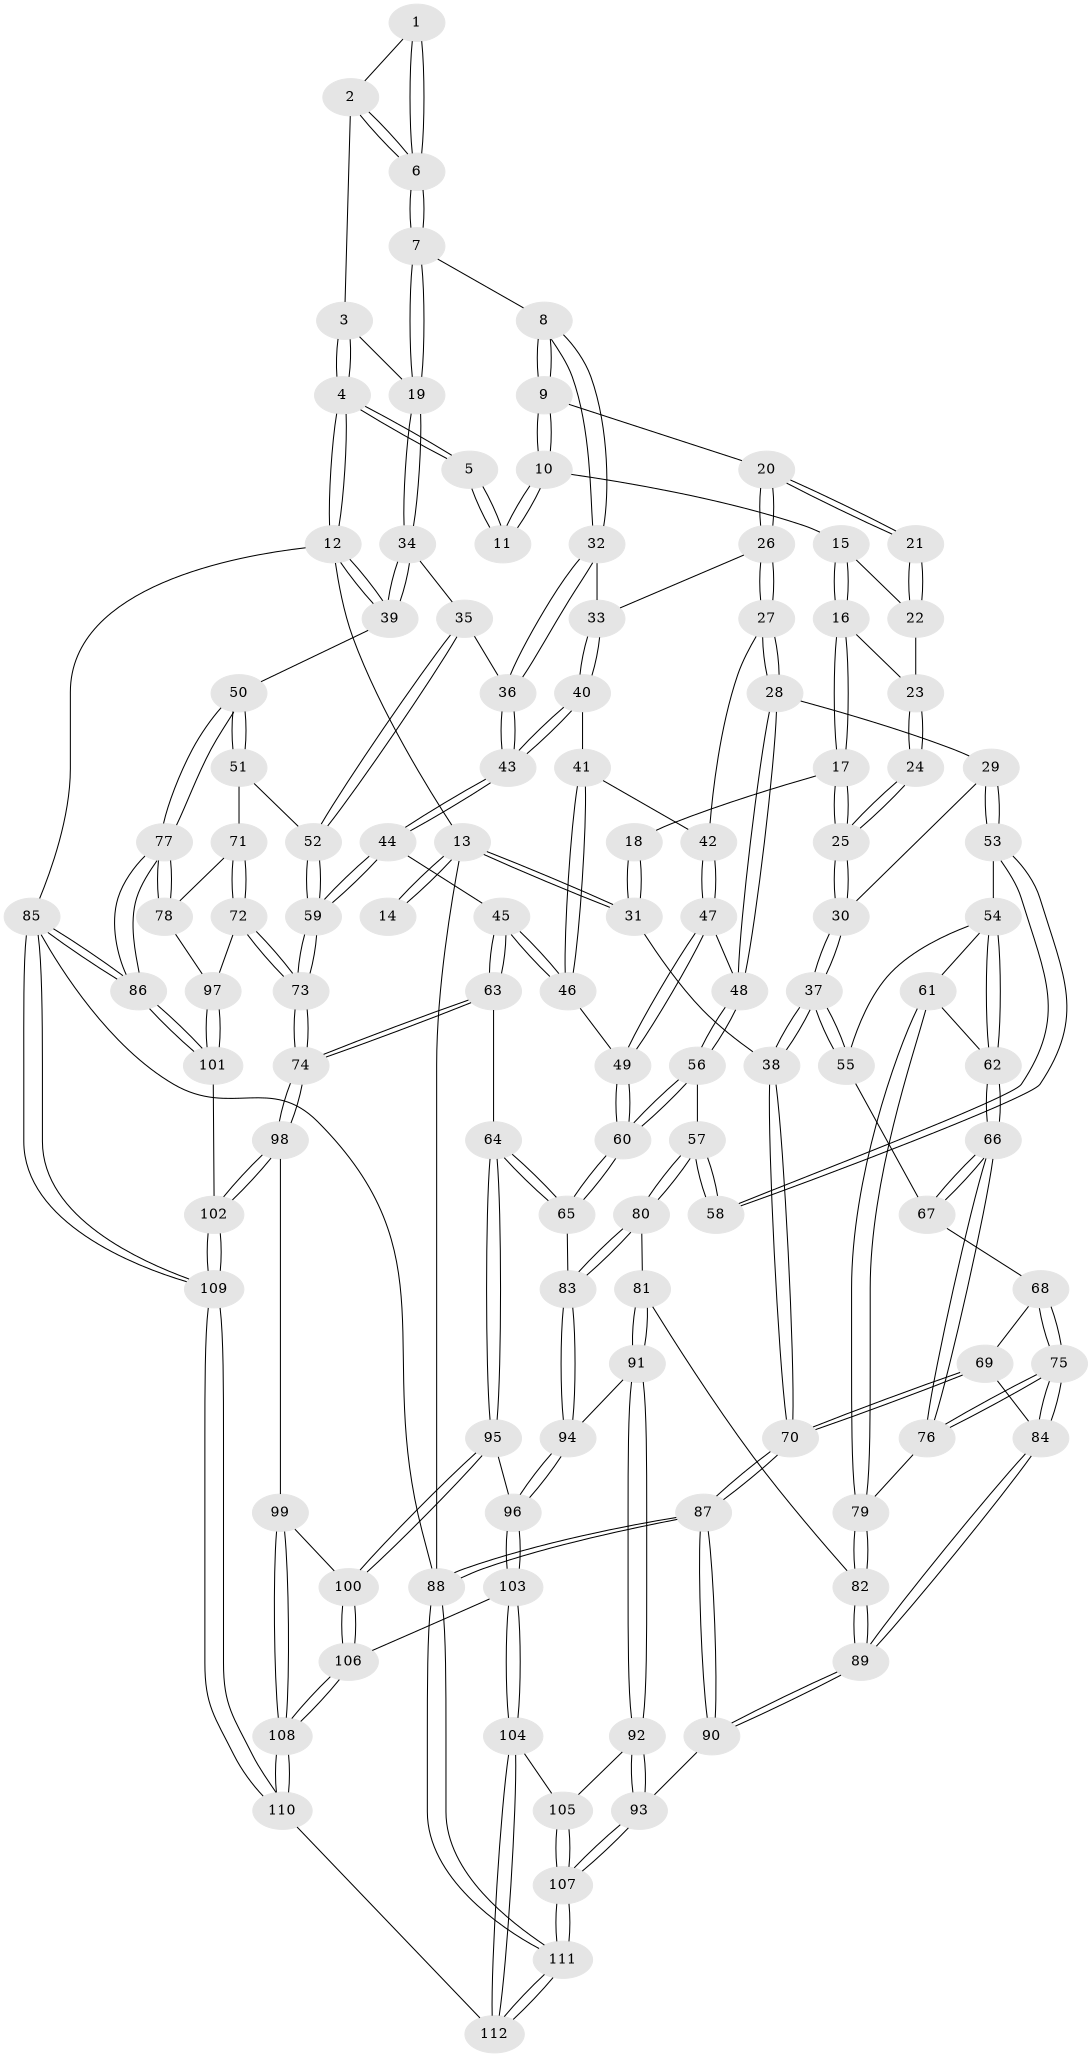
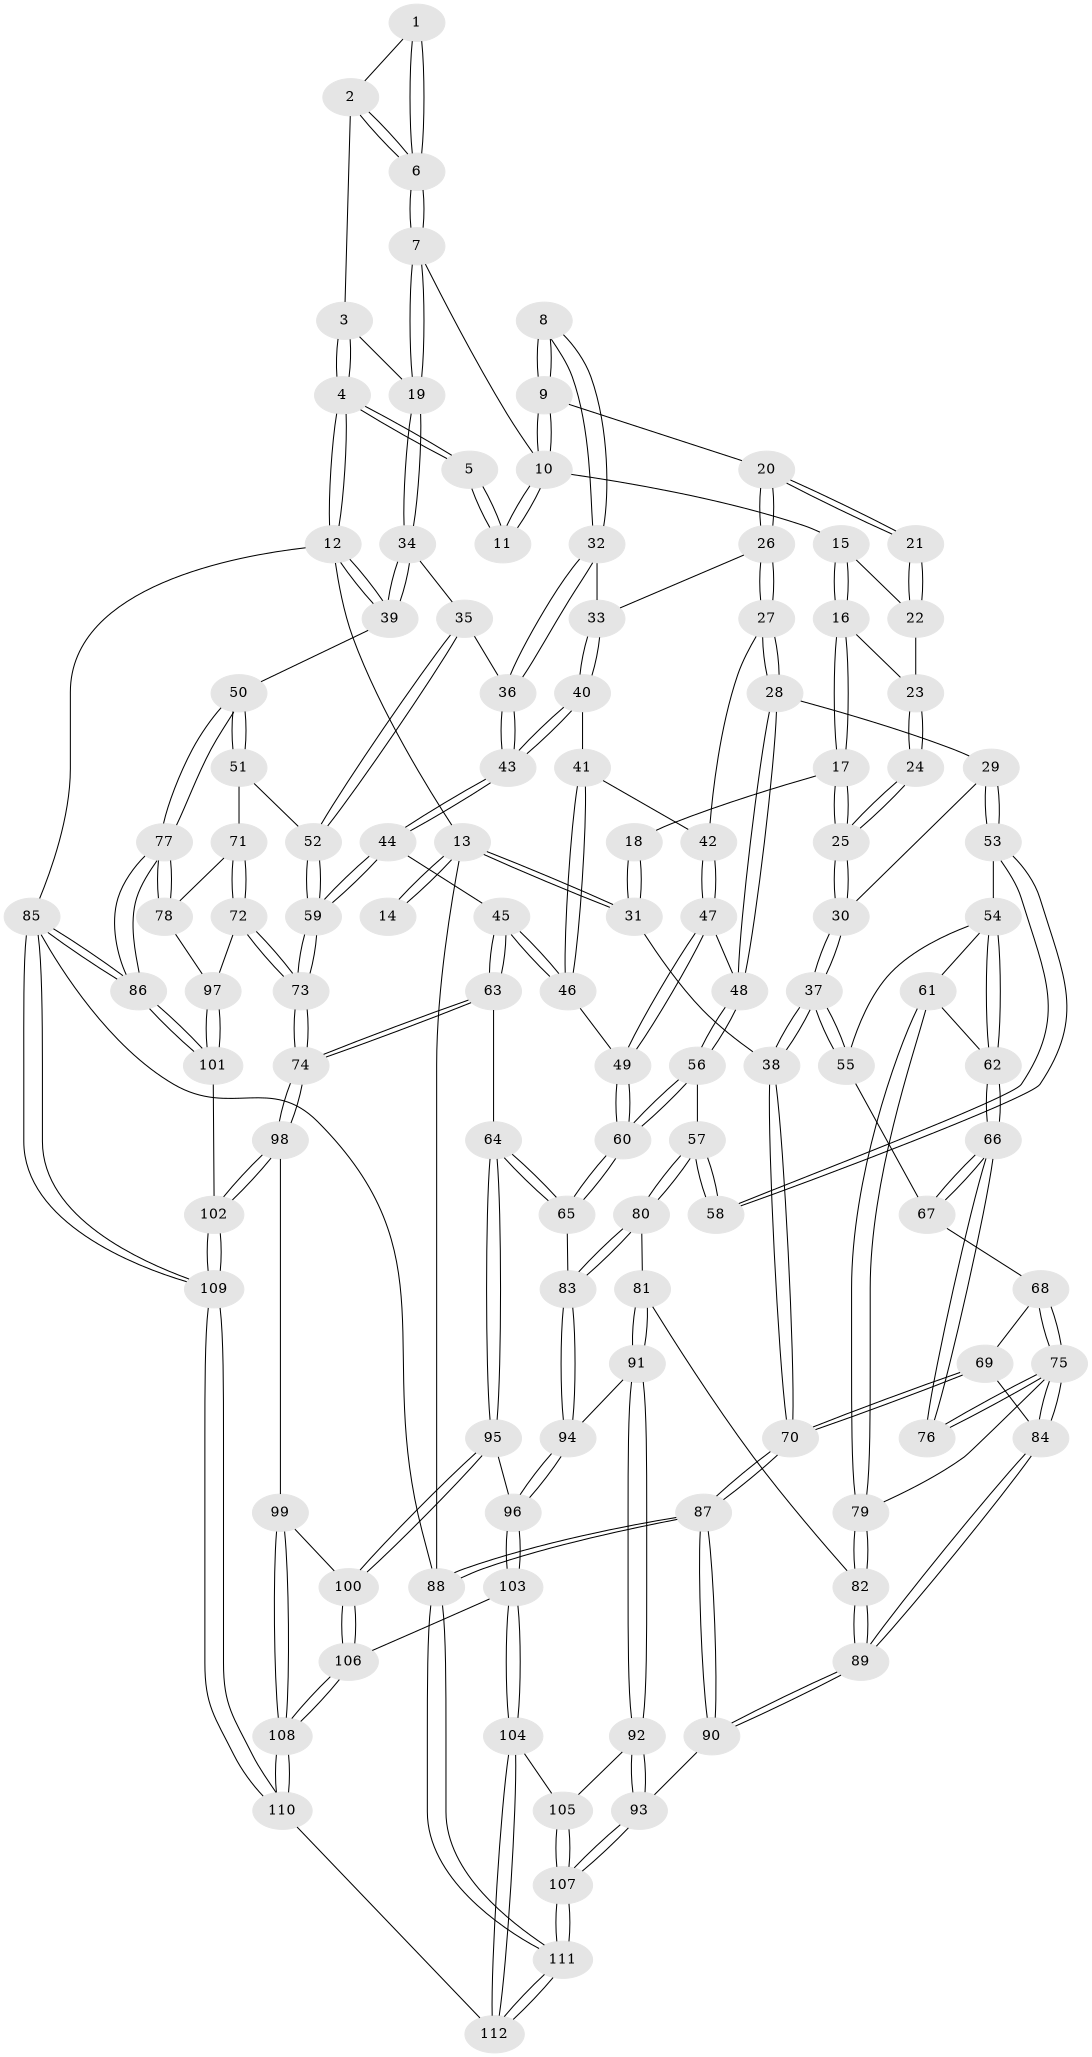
edge "7" -- "8": now "7" -- "10"
edge "76" -- "79": now "75" -- "79"
